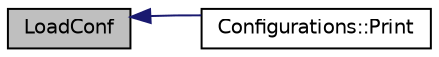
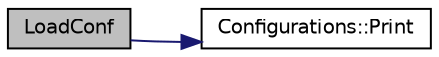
edge "Configurations::Print" -> "LoadConf": reversed
